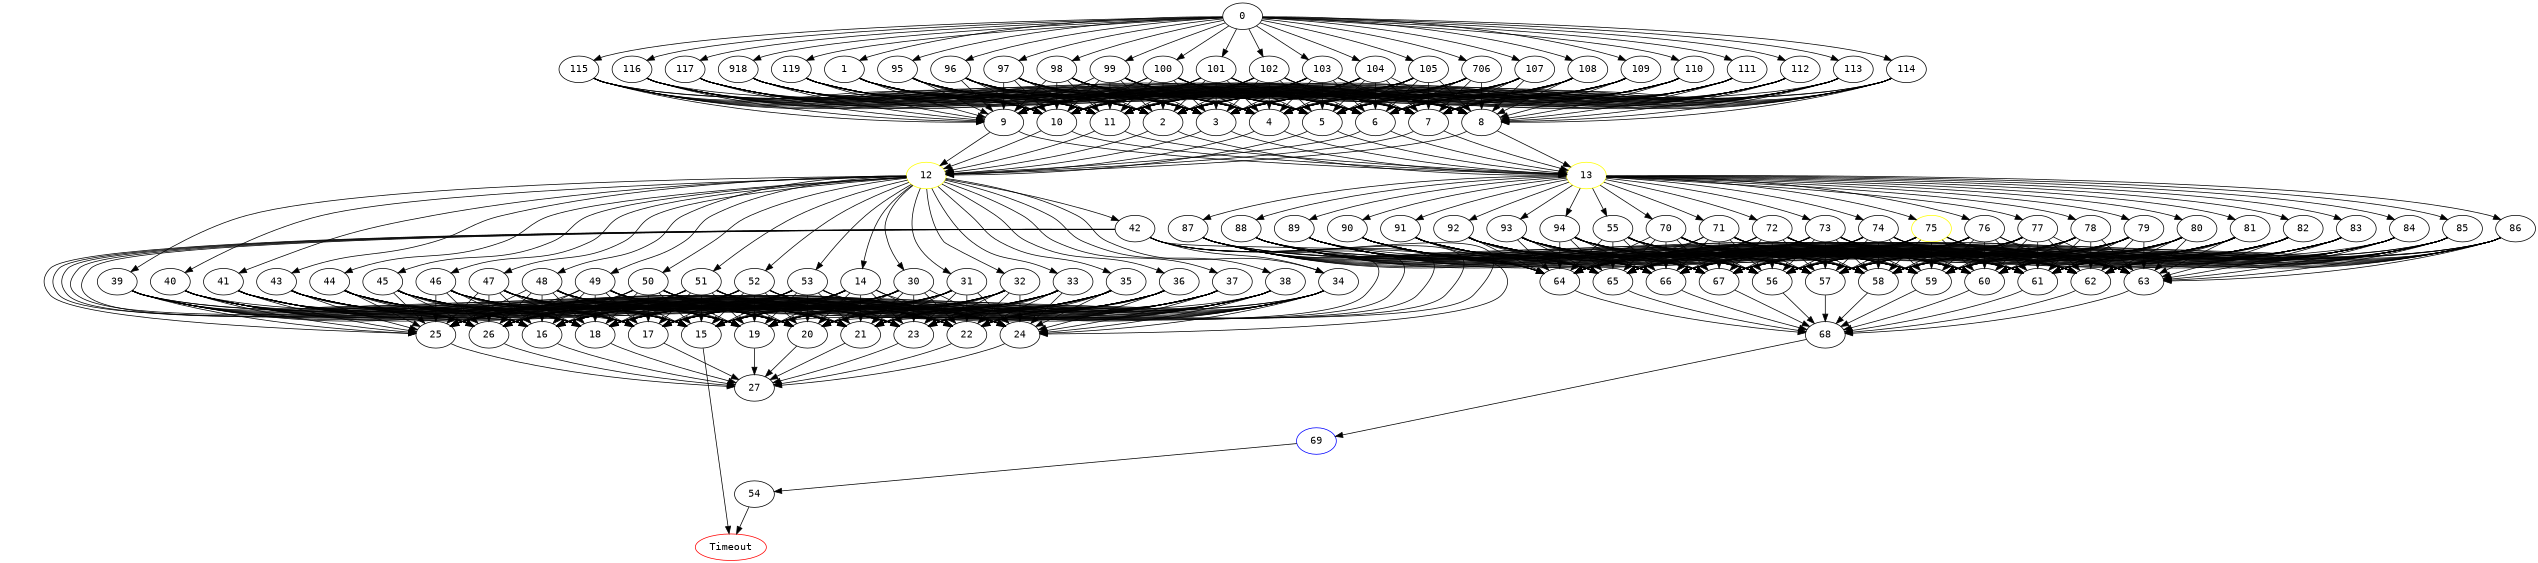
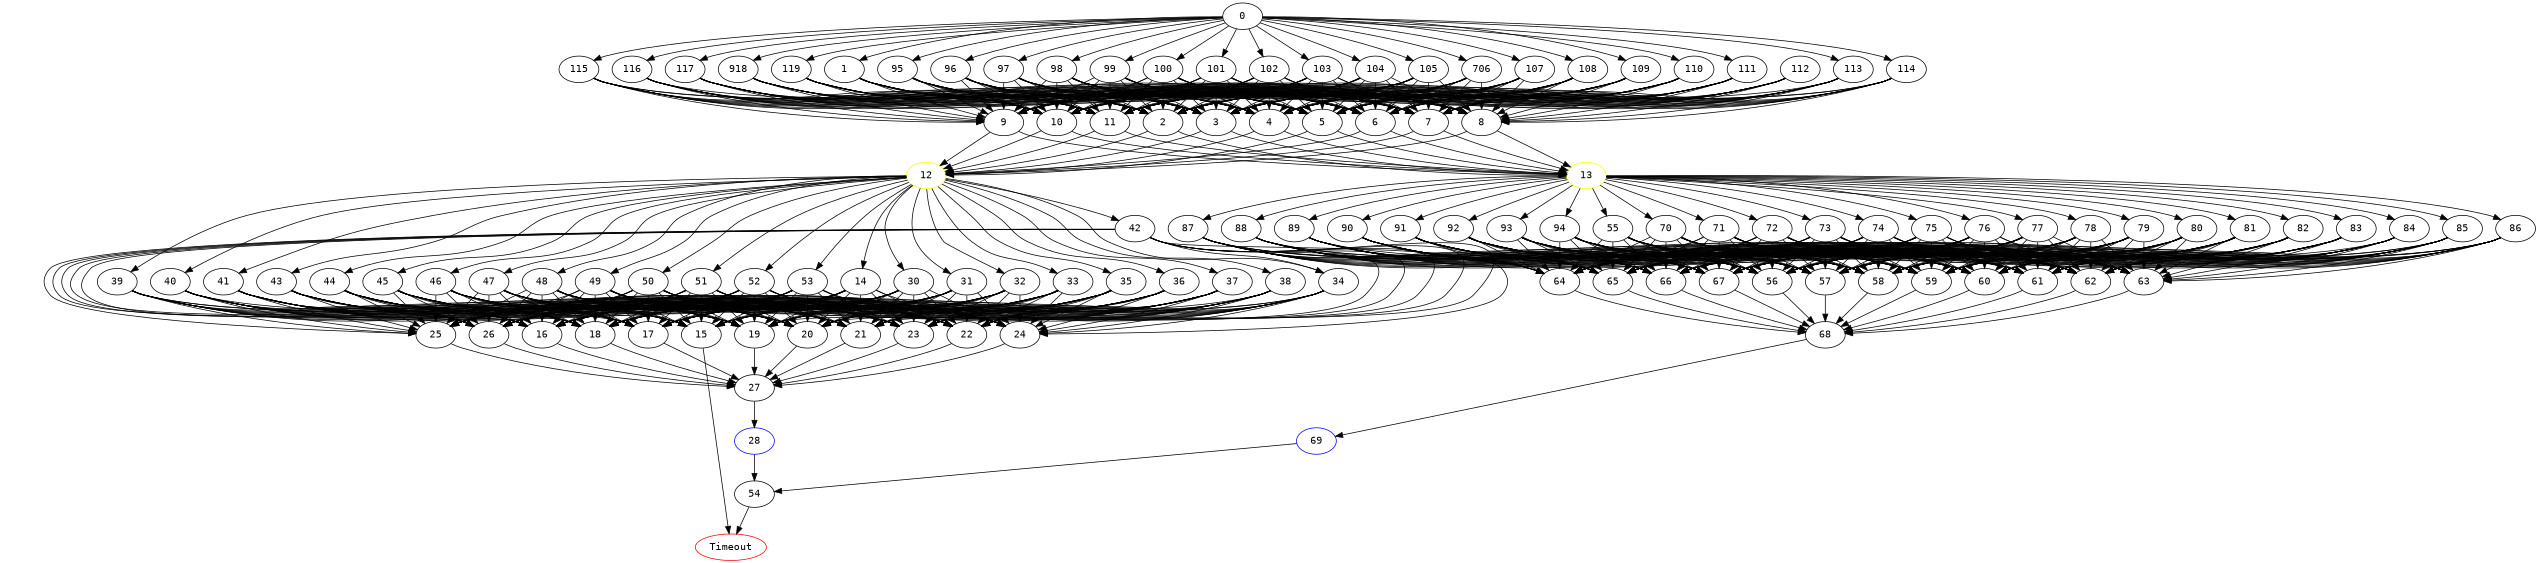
edge "0" -> "112": removed
node "75": color yellow -> black
node "28": added
